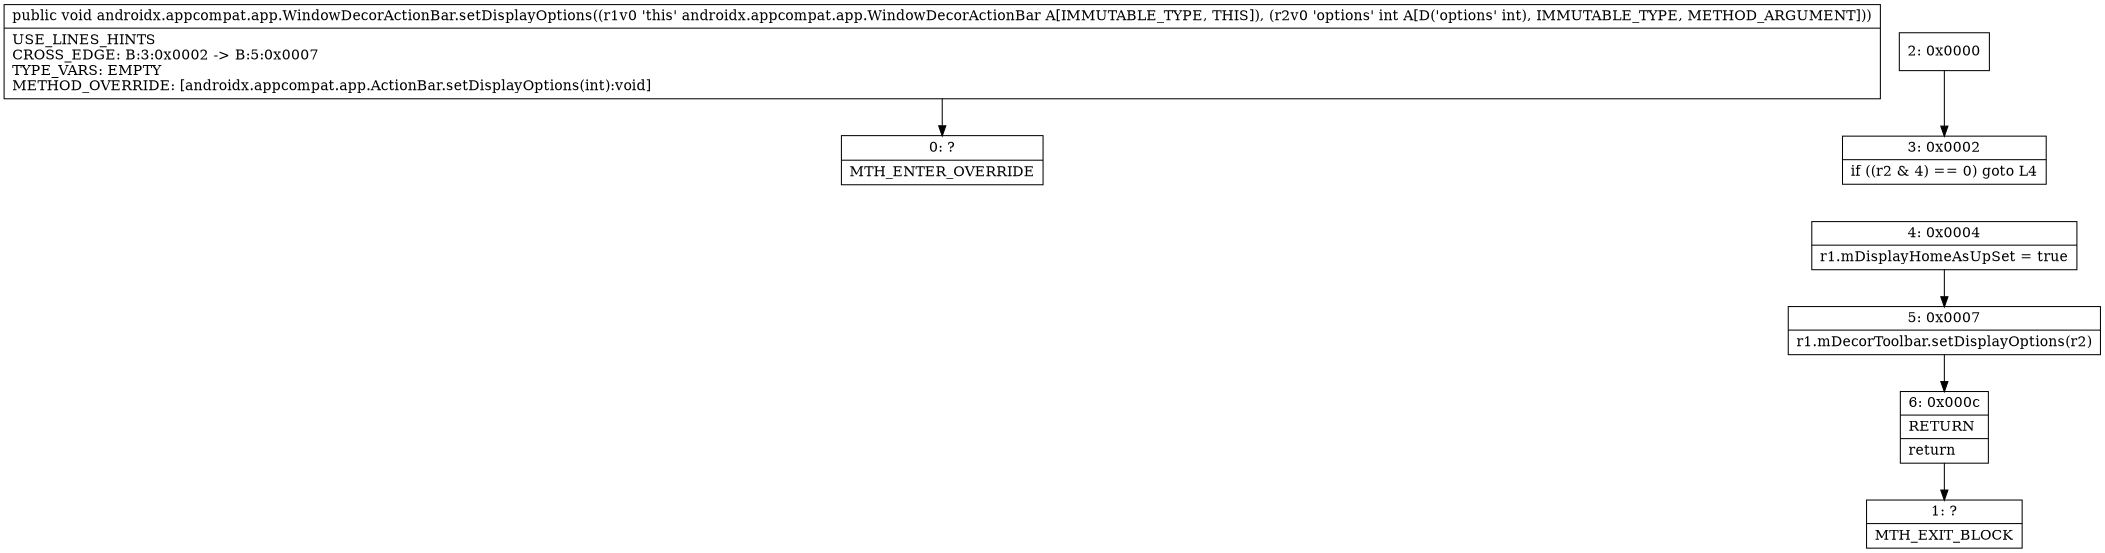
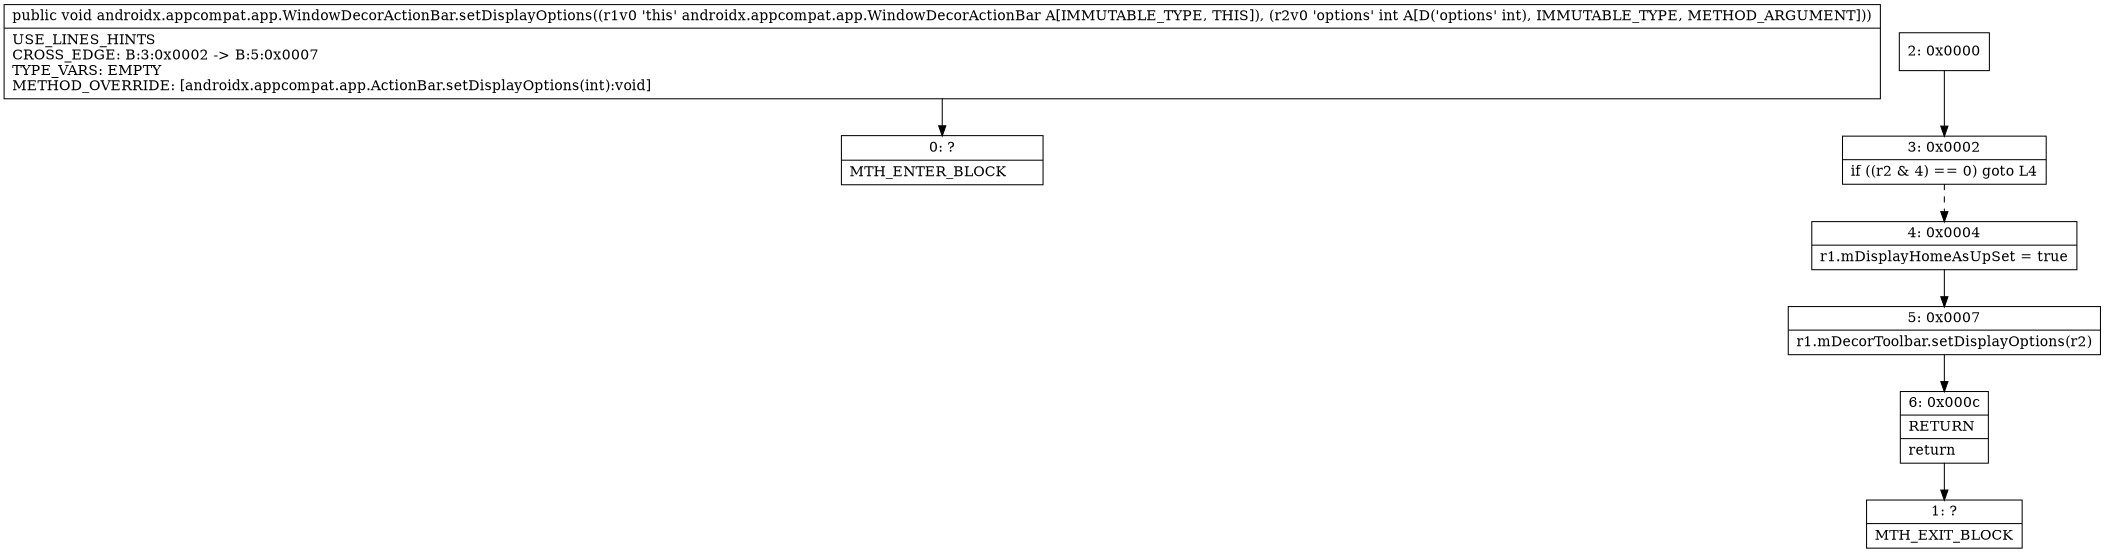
node "0: ?": text "MTH_ENTER_OVERRIDE" -> "MTH_ENTER_BLOCK"
edge "3: 0x0002" -> "4: 0x0004": added
